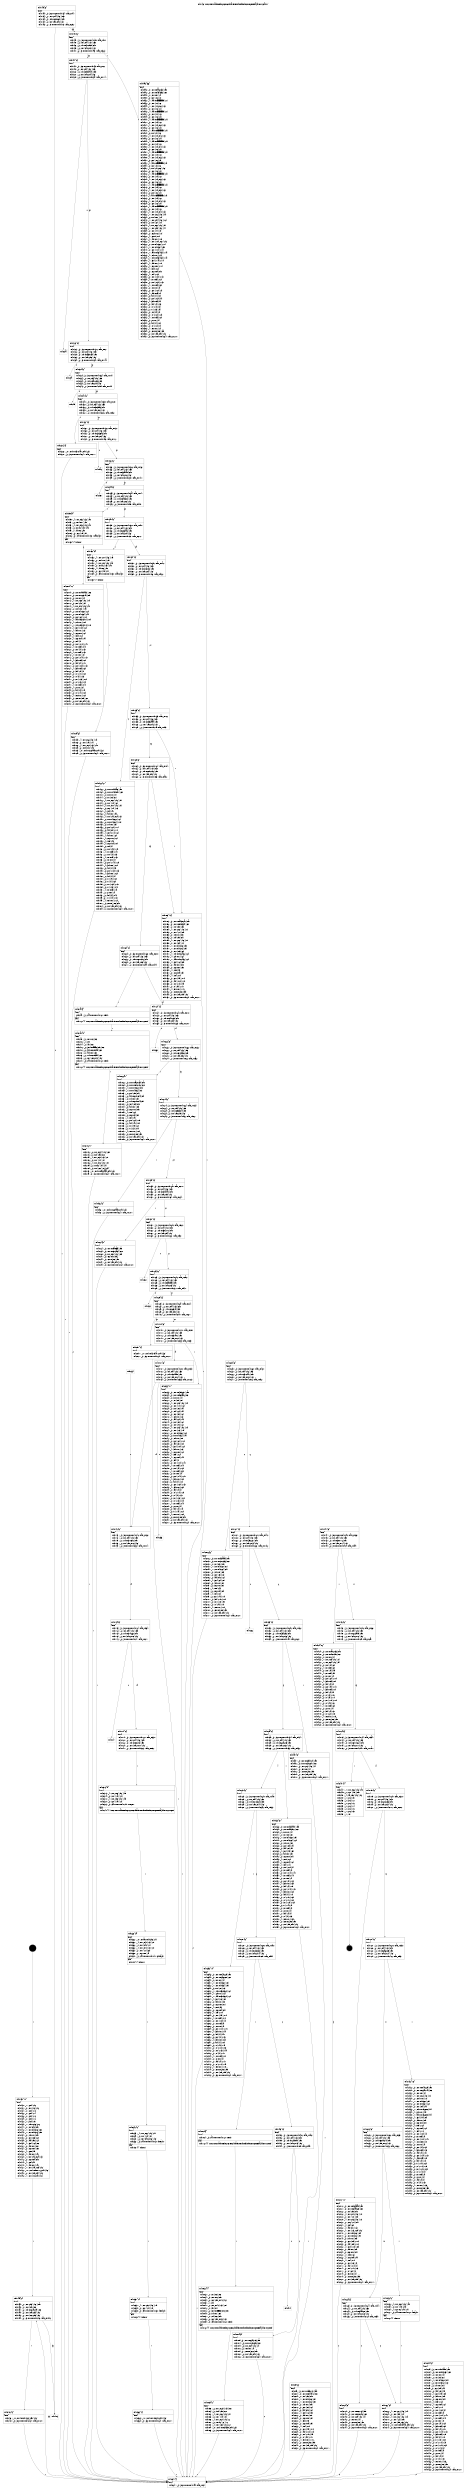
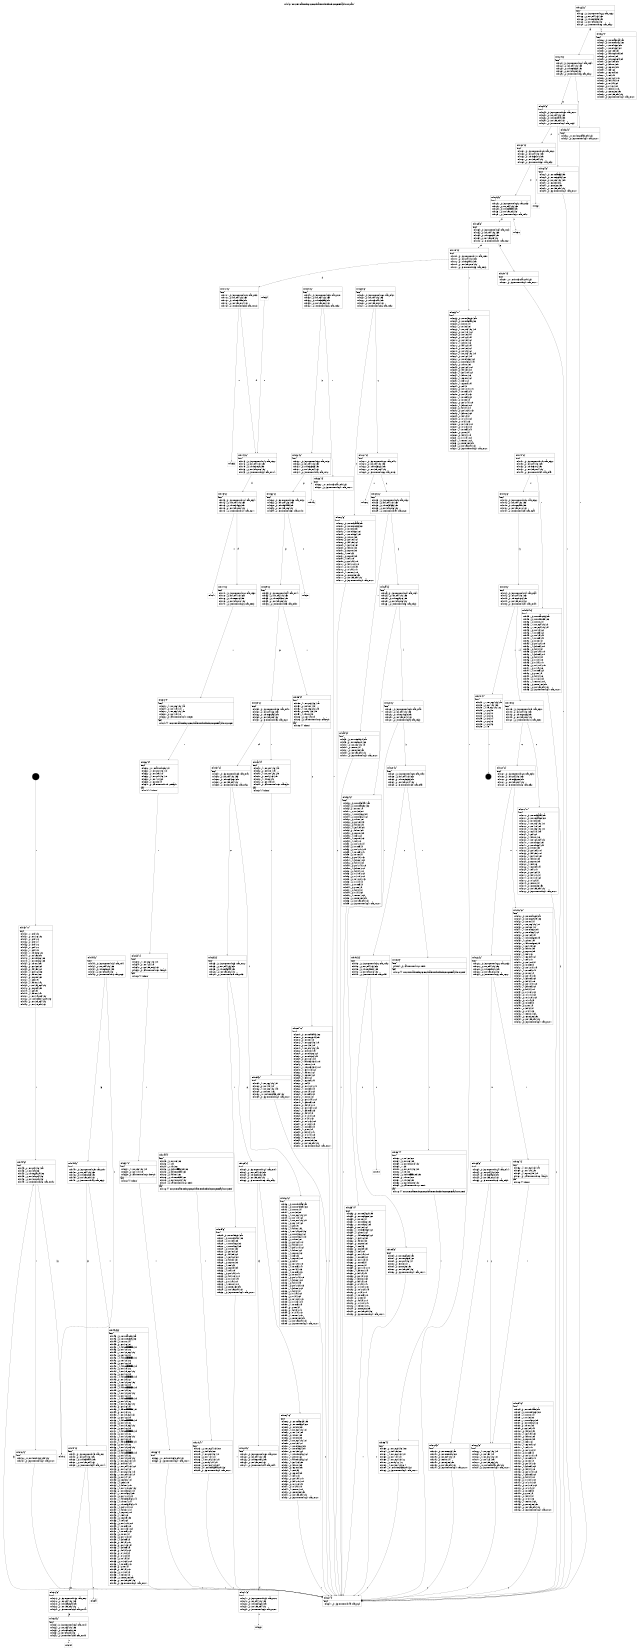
node "0x40257a": removed
edge "0x40152f [28]" -> "0x40154b [28]": removed, label "32"
edge "0x4015f3 [28]" -> "0x401ee3 [115]": now "0x4015f3 [28]" -> "0x4021ff [86]"
node "0x4021a9 [5]": removed
edge "0x401647 [28]" -> "0x401663 [28]": removed, label "24"
